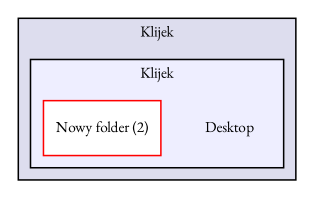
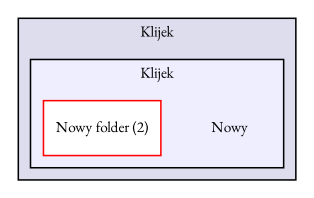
node "Desktop": label "Desktop" -> "Nowy"
